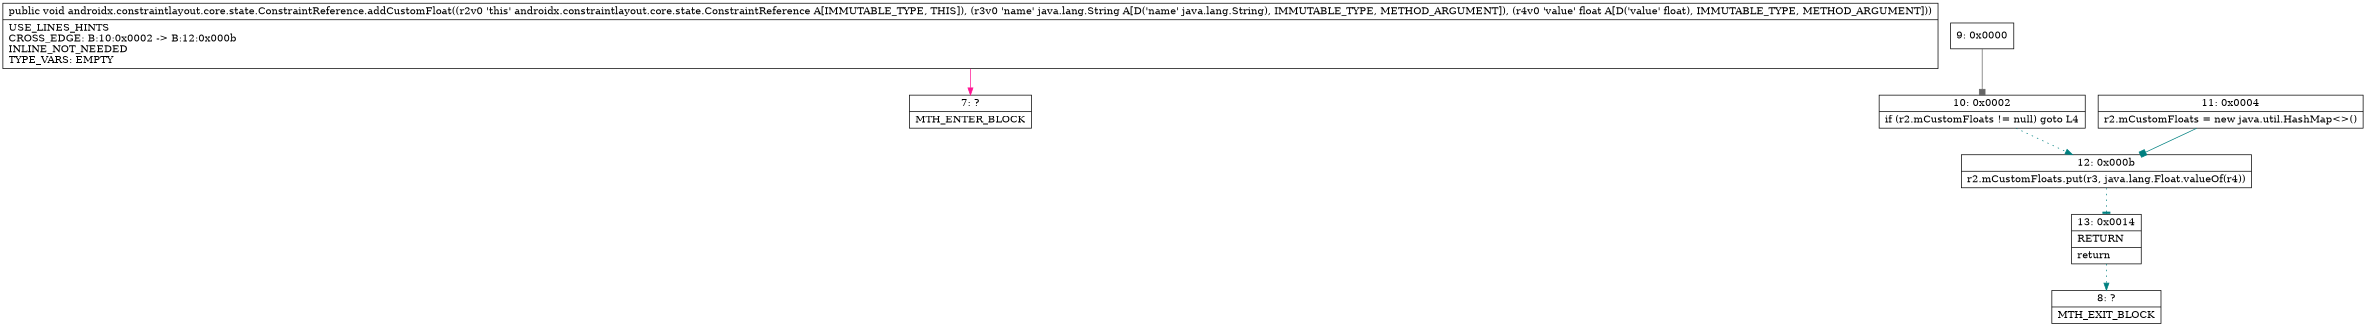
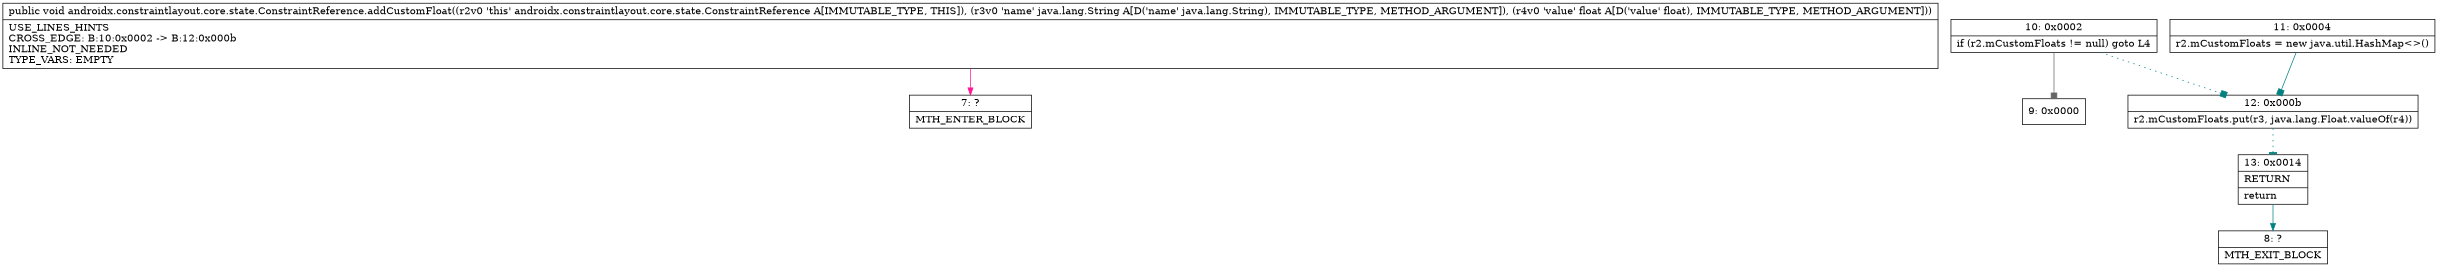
edge "9: 0x0000" -> "10: 0x0002": reversed
edge "10: 0x0002" -> "12: 0x000b": arrowhead normal -> box
edge "13: 0x0014" -> "8: ?": style dotted -> solid
